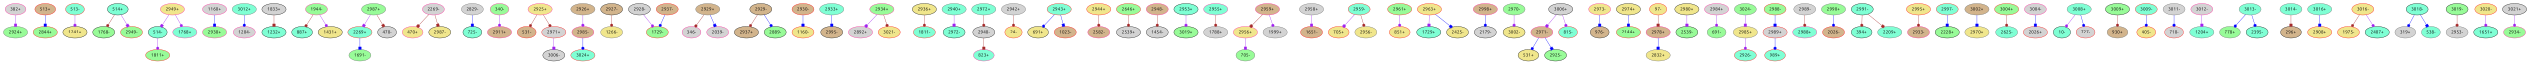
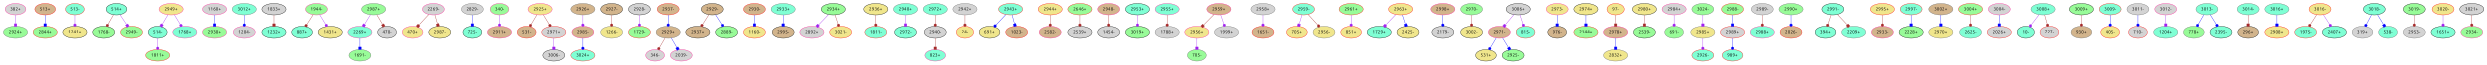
node "2934+": color deeppink -> black
edge "2958+" -> "1651-": arrowhead box -> dot
edge "2980+" -> "2539-": color purple -> brown
edge "2937-" -> "1729-": now "2937-" -> "2929+"
edge "2970-" -> "3002-": color purple -> brown
edge "3008+" -> "727-": color blue -> brown
edge "3021+" -> "2934-": color purple -> brown
node "2269+": color red -> deeppink
node "1975-": fillcolor khaki -> aquamarine
